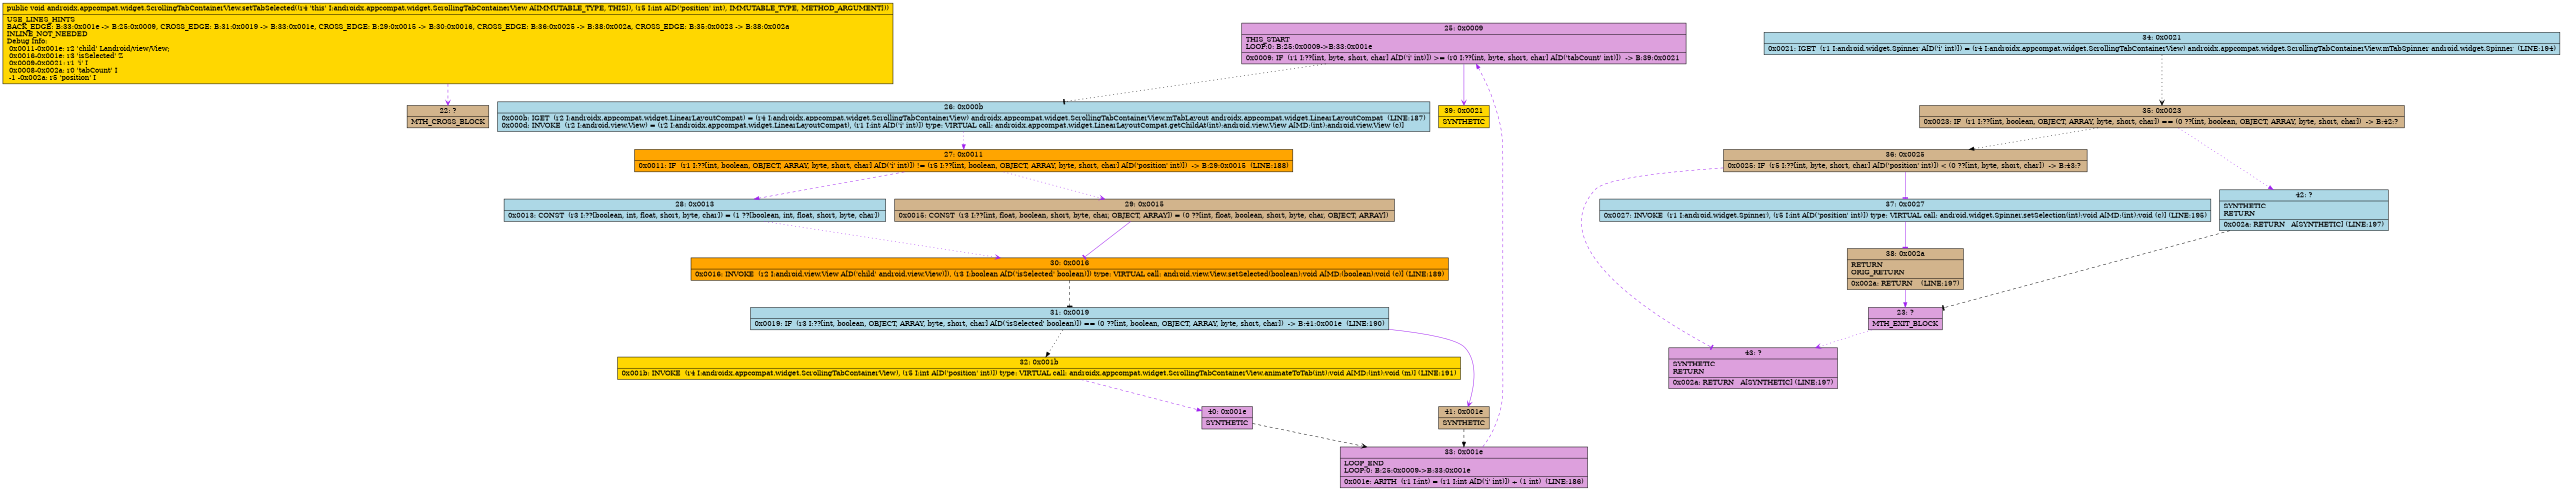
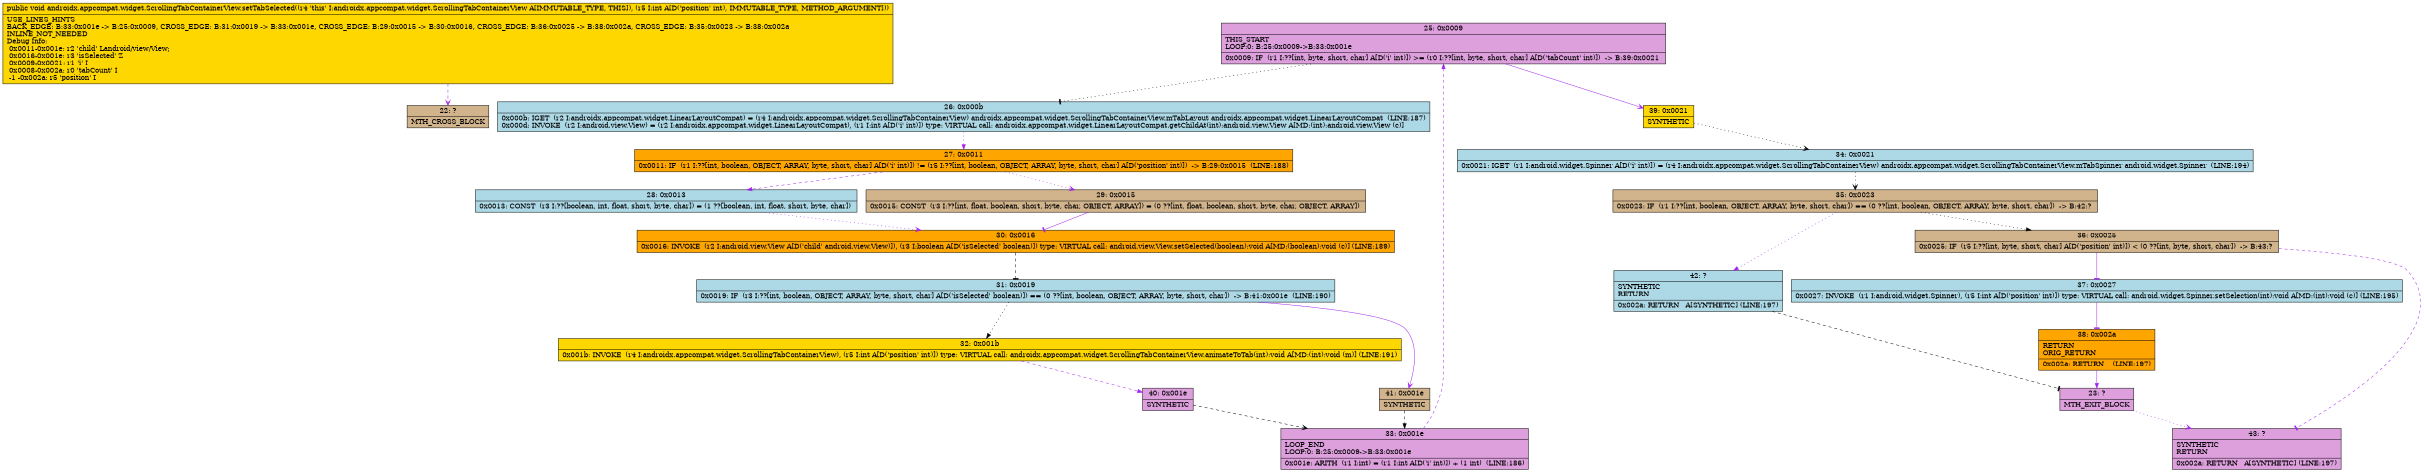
edge "39: 0x0021" -> "34: 0x0021": added
node "38: 0x002a": fillcolor tan -> orange
